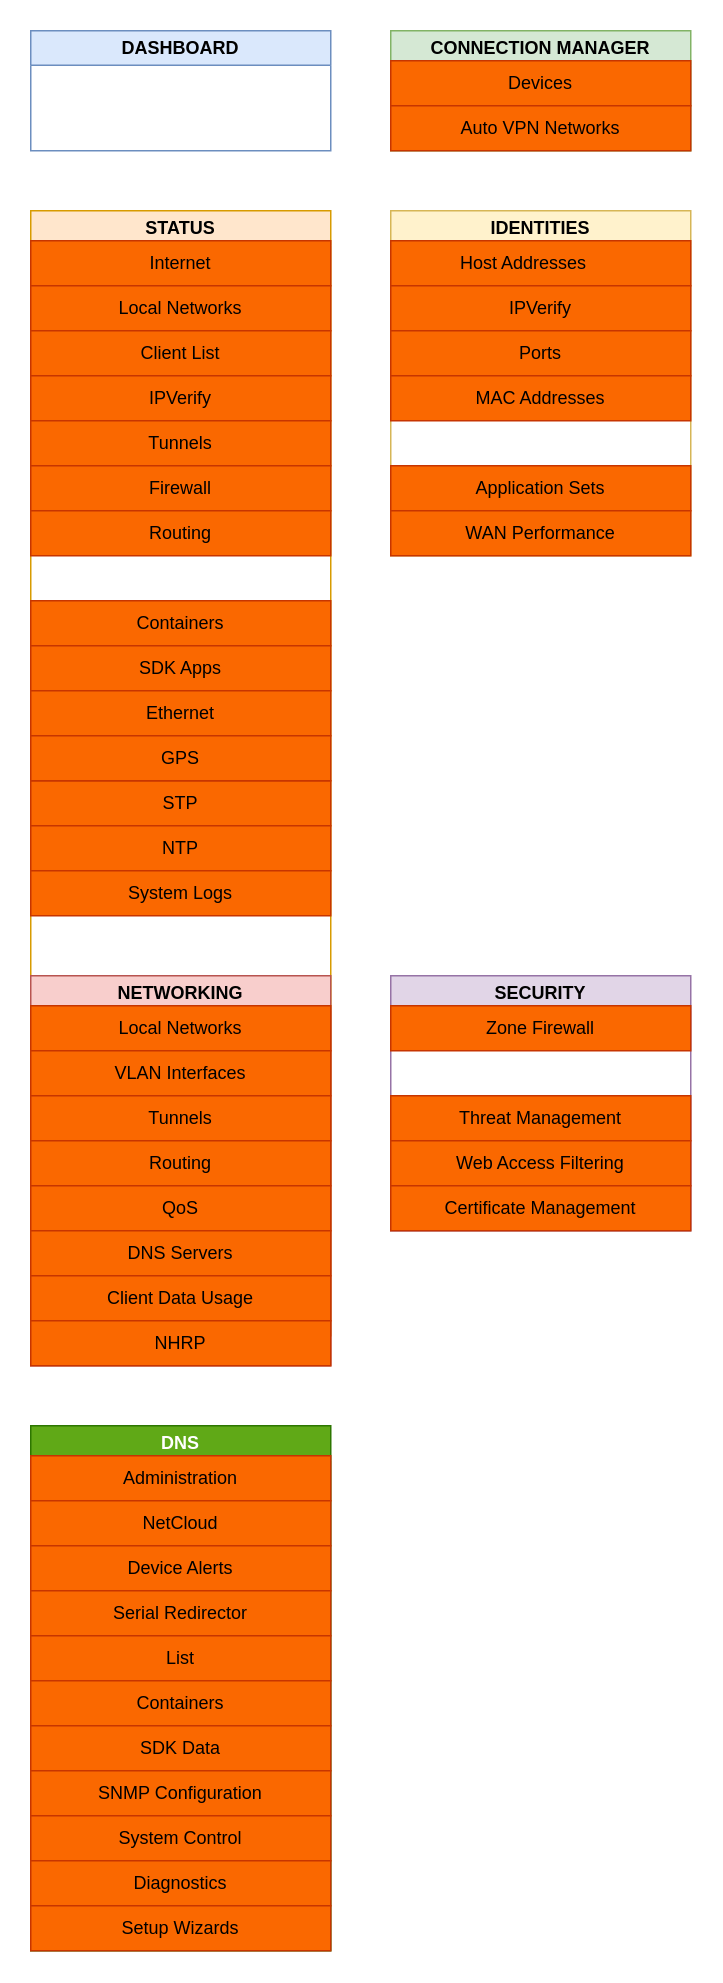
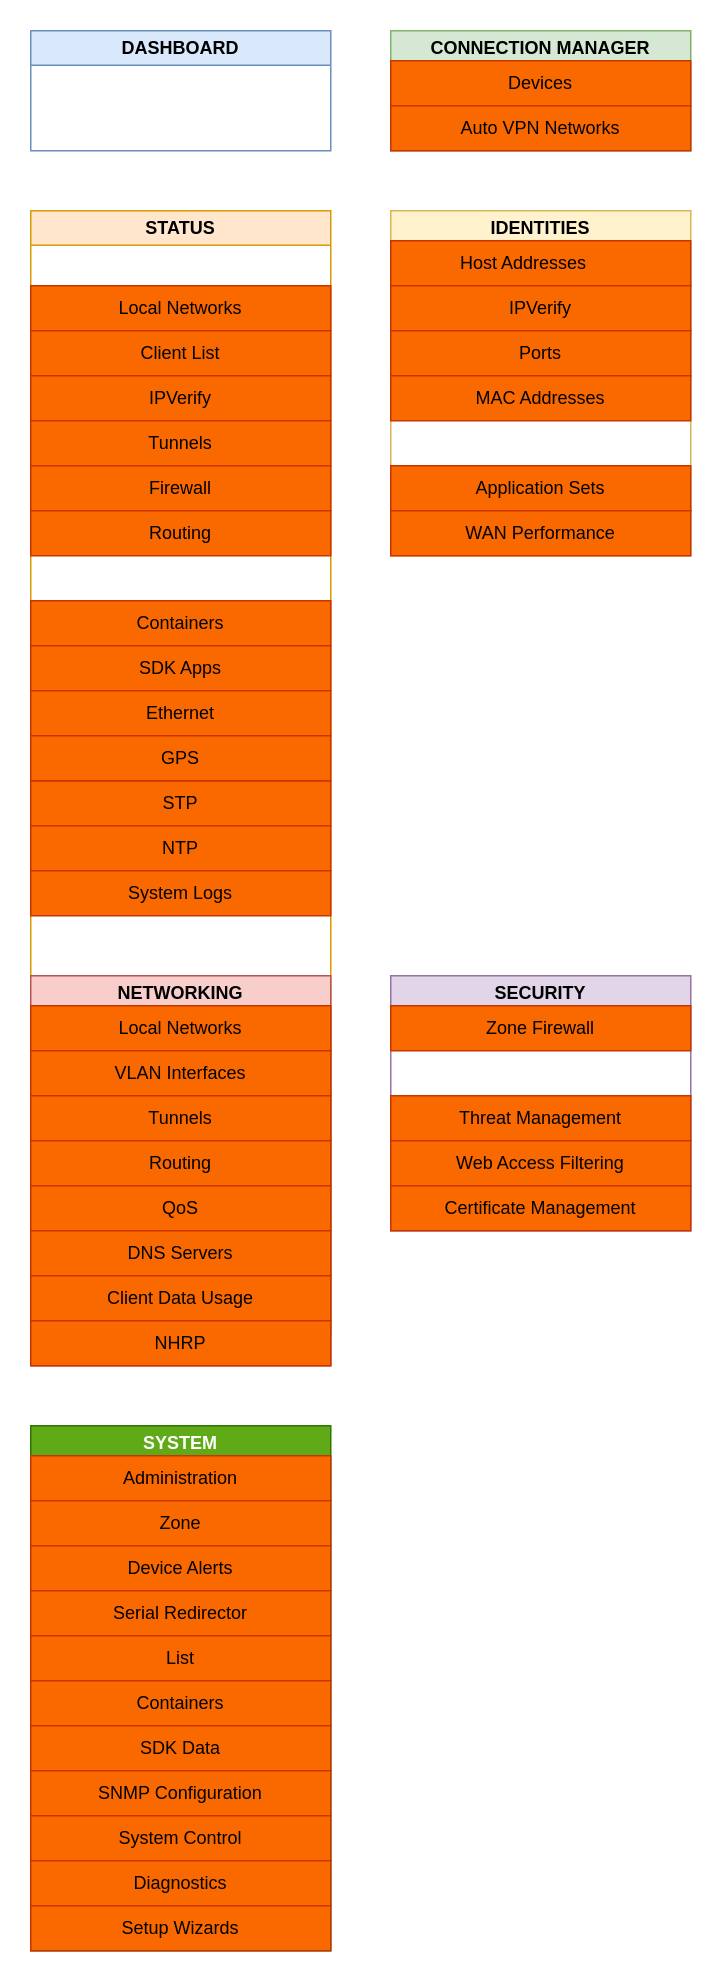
node "Internet": removed
node "DNS": label "DNS" -> "SYSTEM"
node "NetCloud": label "NetCloud" -> "Zone"
